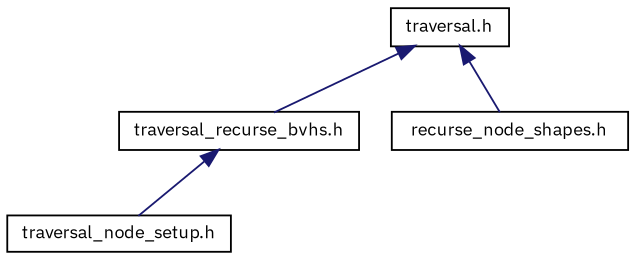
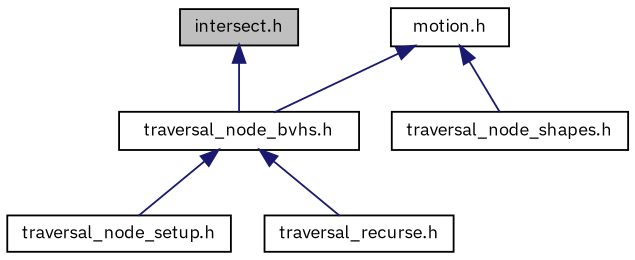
node "intersect.h": added
node "traversal.h": label "traversal.h" -> "motion.h"
node "traversal_recurse_bvhs.h": label "traversal_recurse_bvhs.h" -> "traversal_node_bvhs.h"
node "recurse_node_shapes.h": label "recurse_node_shapes.h" -> "traversal_node_shapes.h"
node "traversal_recurse.h": added
